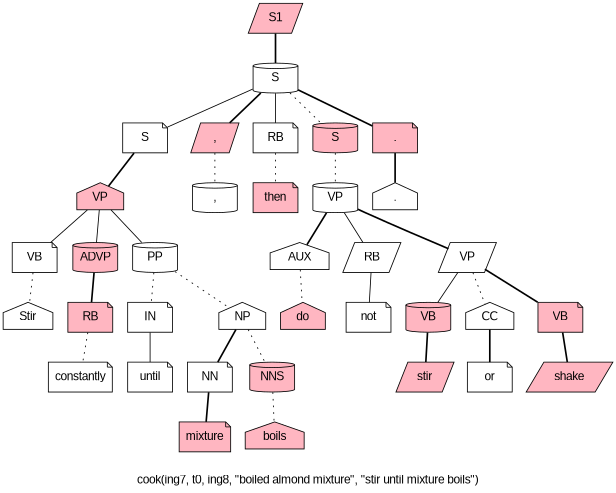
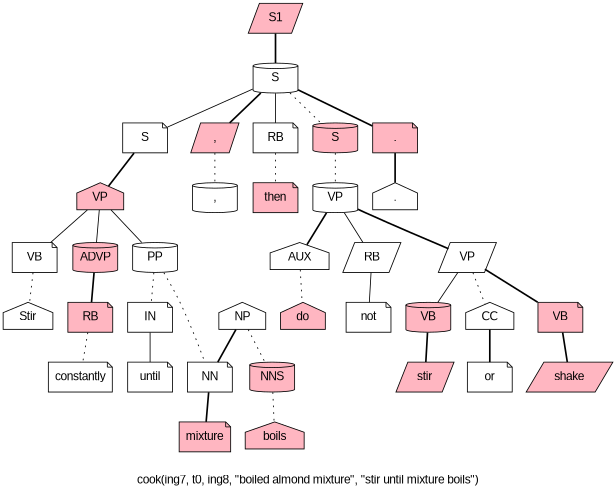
edge "PP" -- "NP": now "PP" -- "NN"
